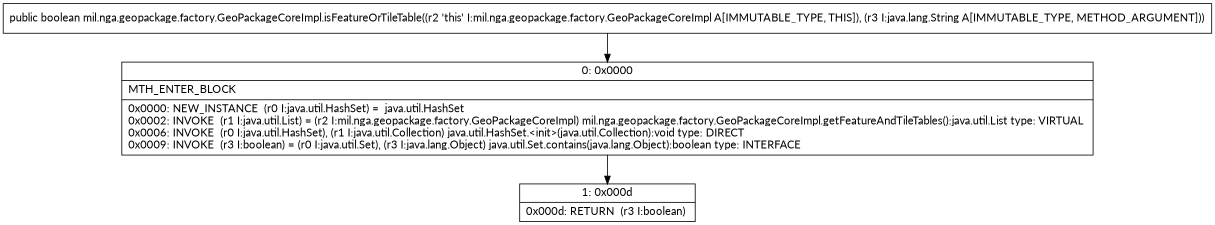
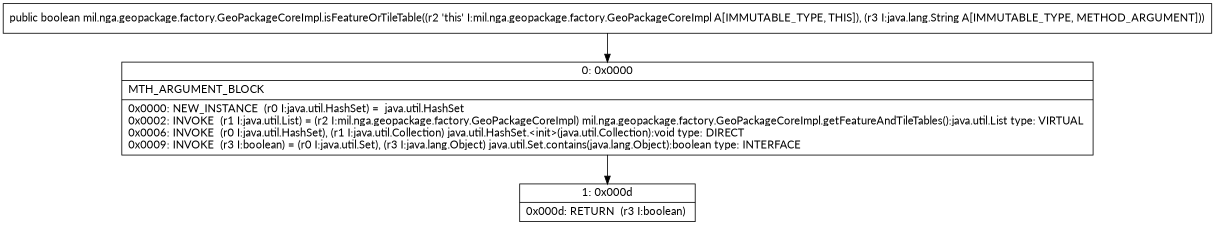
node "0: 0x0000": text "MTH_ENTER_BLOCK" -> "MTH_ARGUMENT_BLOCK"
